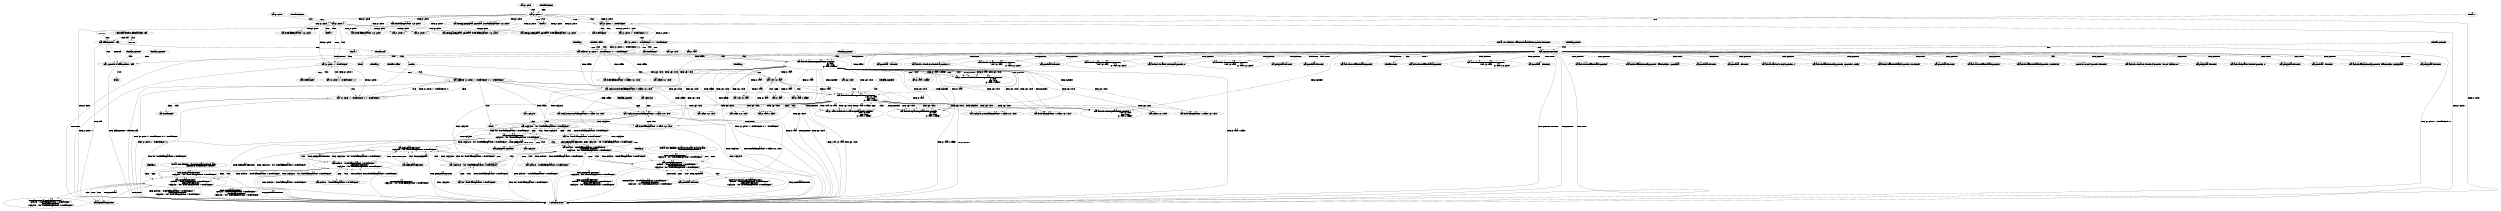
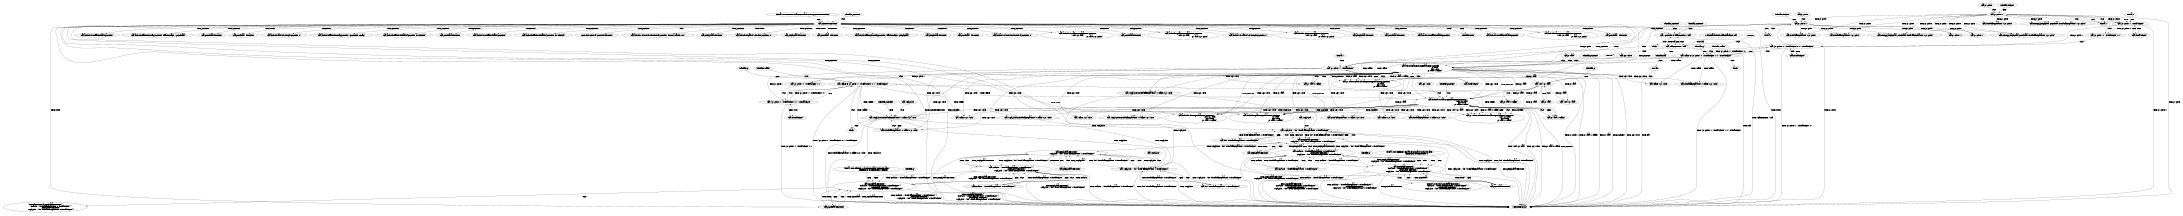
edge "(MethodParameterIn,effect_handle_t  self)" -> "1000108": now "(Call,(EffectContext *) self)" -> "1000108"
edge "(Call,* pContext = (EffectContext *) self)" -> "(Call,(EffectContext *) self)": added, label "CFG:"
node "(Identifier,cmdCode)": removed
